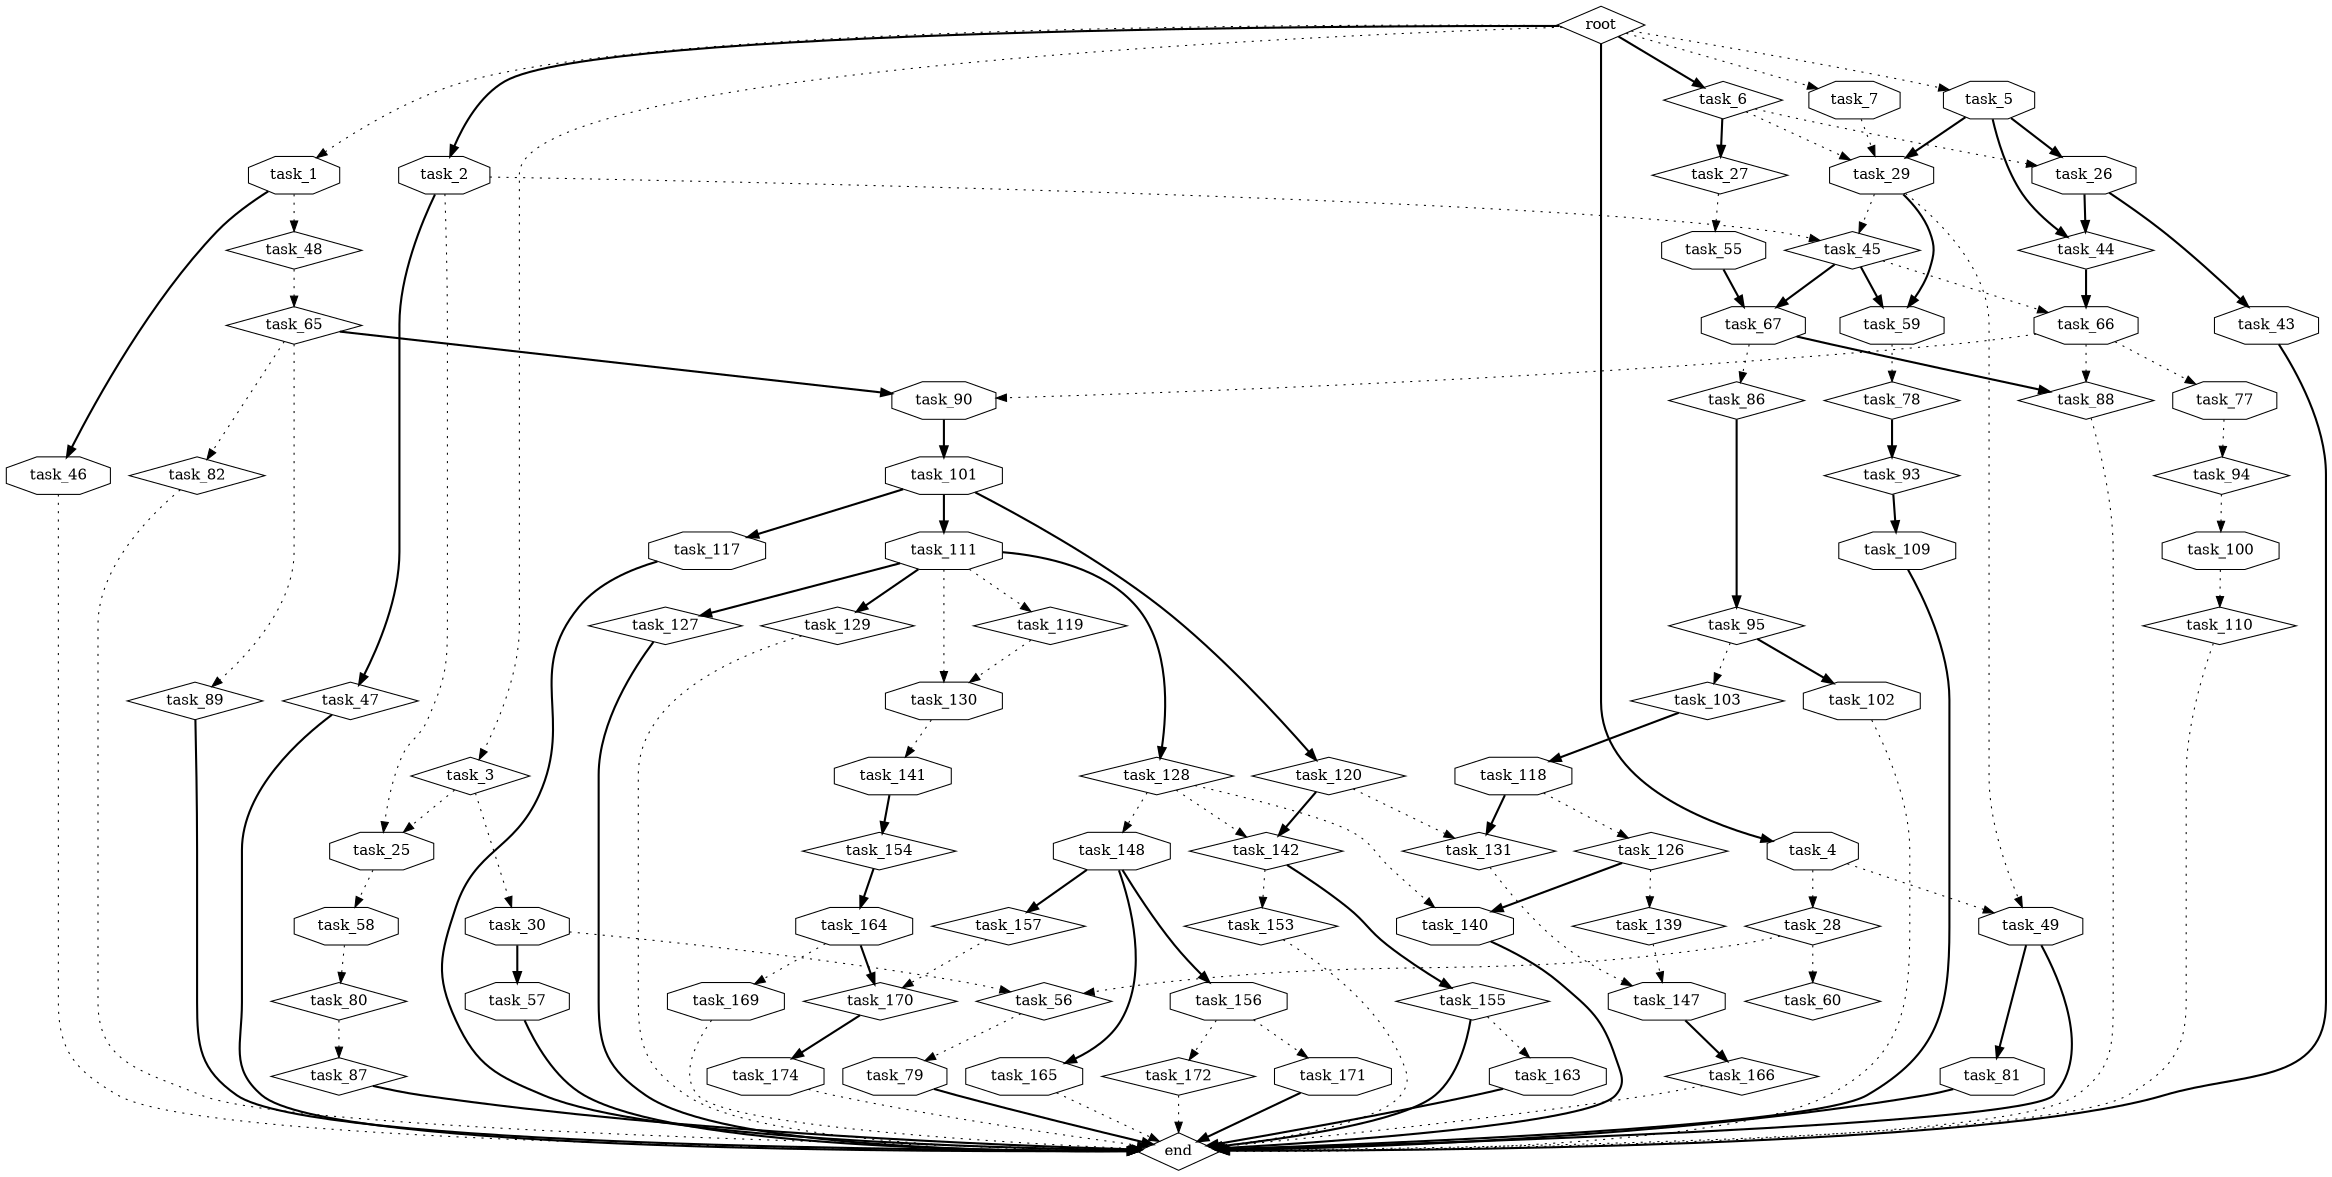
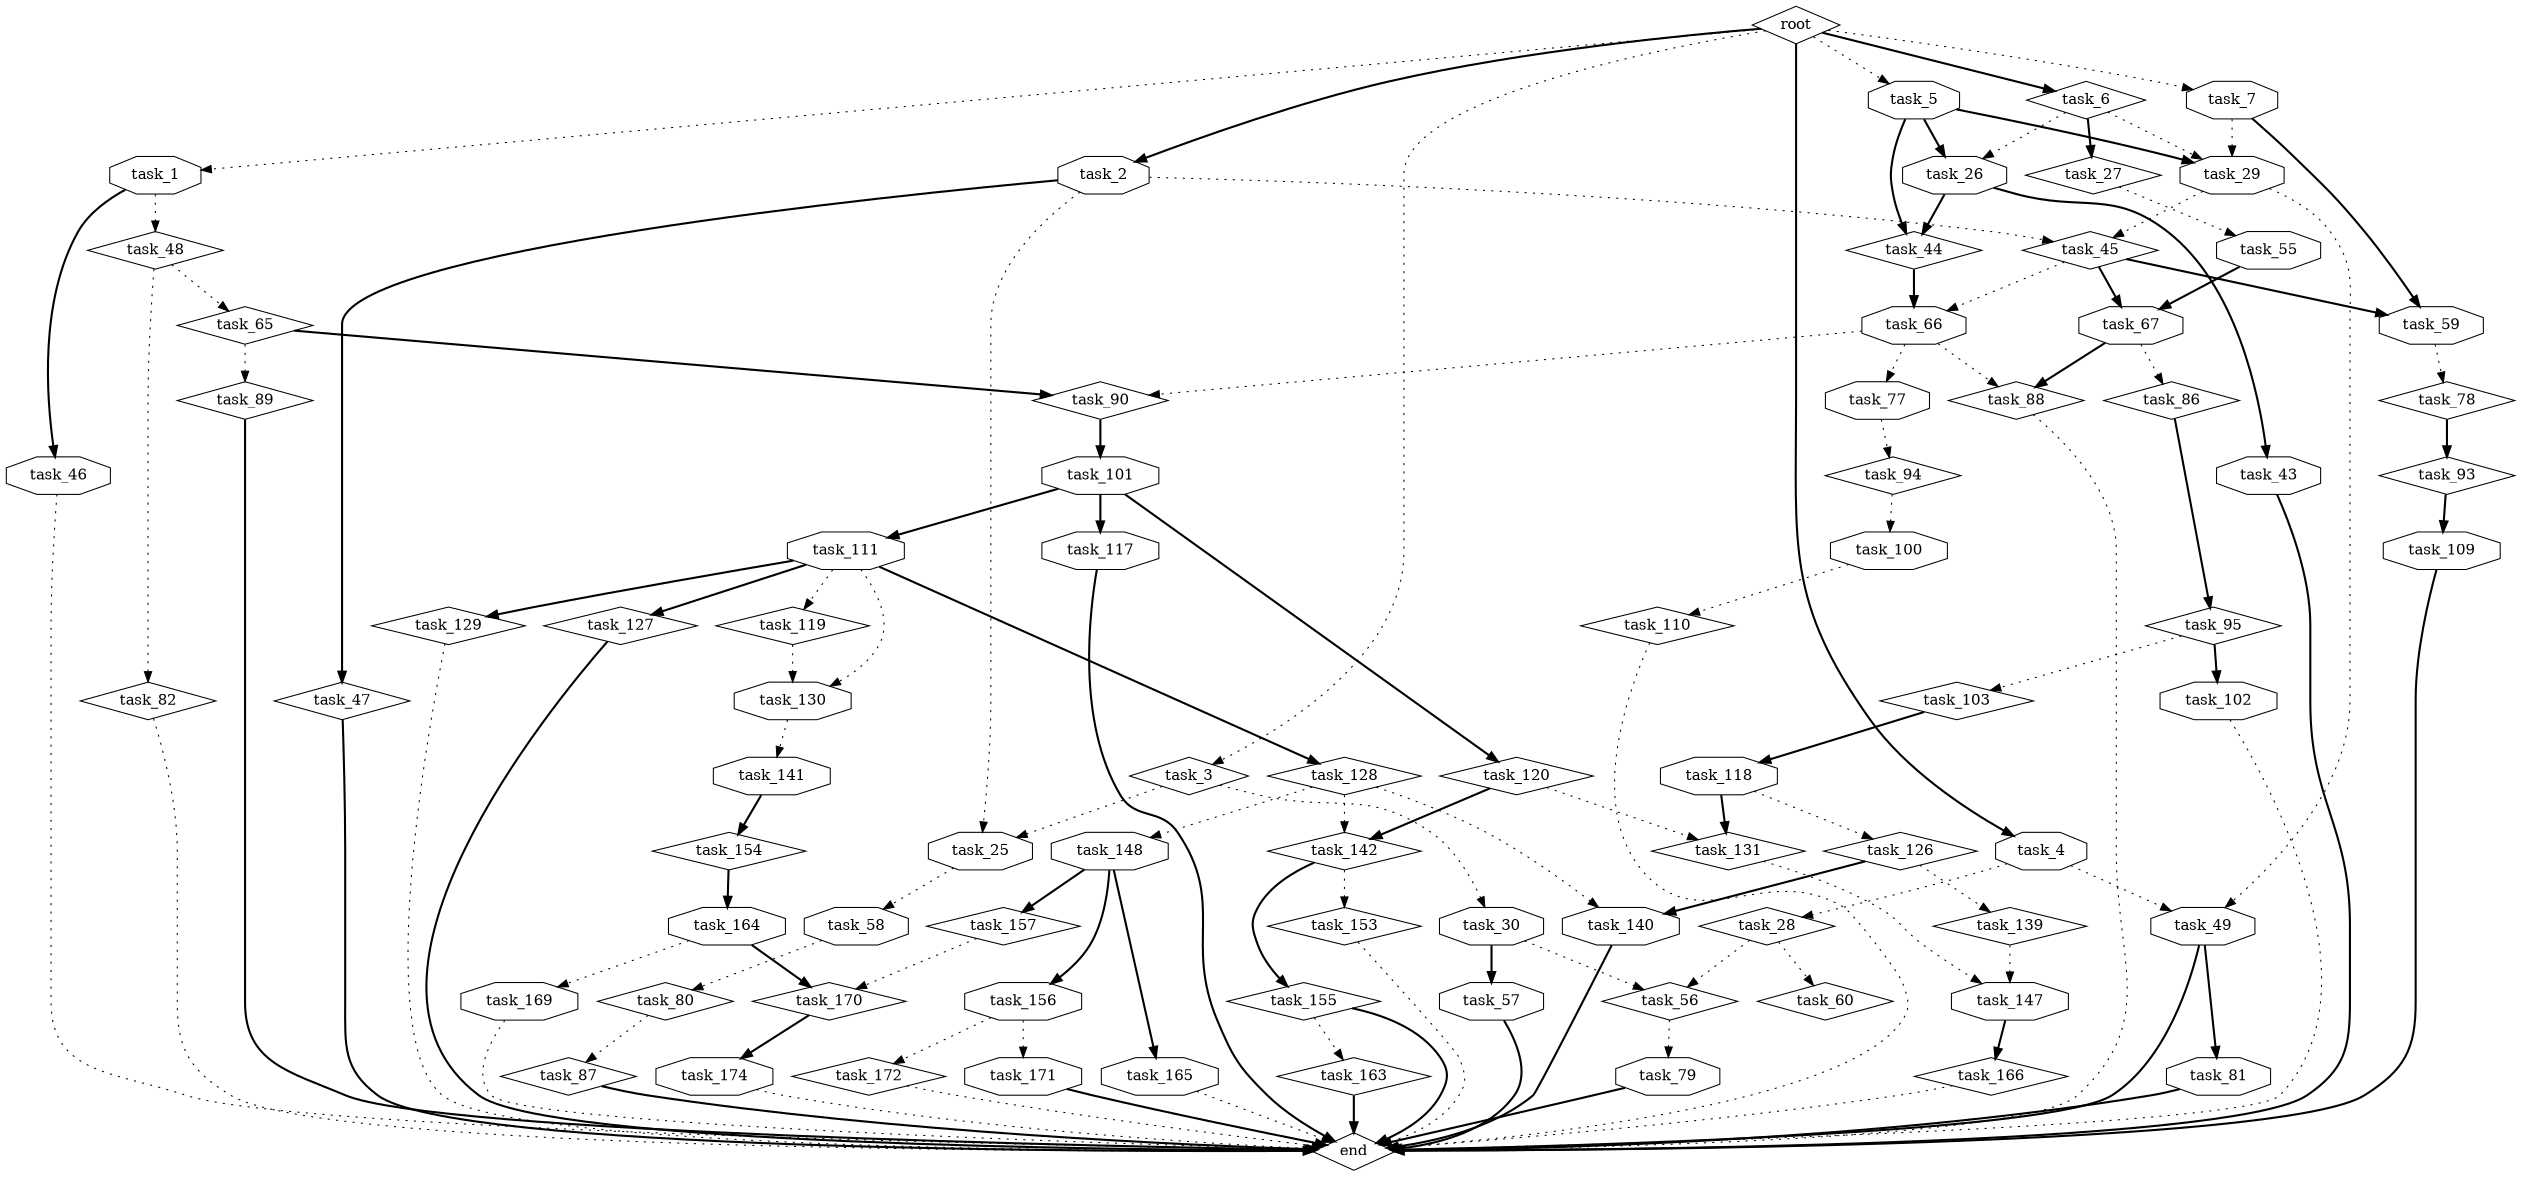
edge "task_29" -> "task_59": now "task_7" -> "task_59"
edge "task_65" -> "task_82": now "task_48" -> "task_82"
node "task_90": shape octagon -> diamond
node "task_163": shape octagon -> diamond
